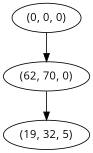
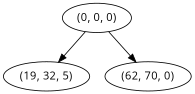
edge "(62, 70, 0)" -> "(19, 32, 5)": now "(0, 0, 0)" -> "(19, 32, 5)"
